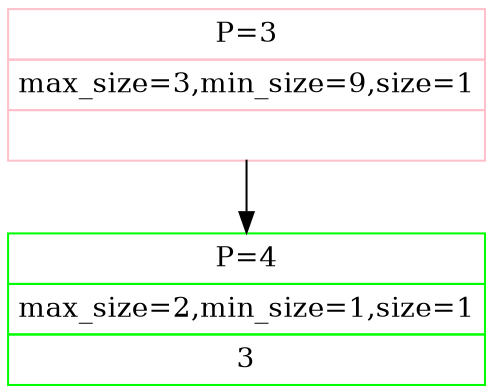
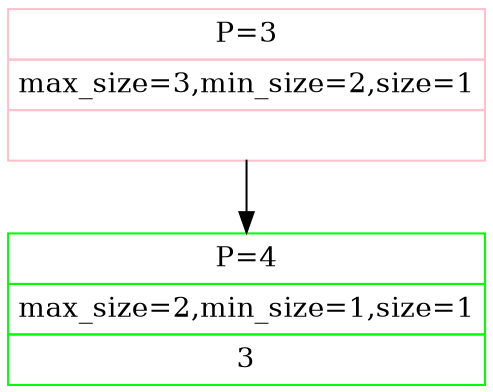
node "P=3": text "max_size=3,min_size=9,size=1" -> "max_size=3,min_size=2,size=1"
